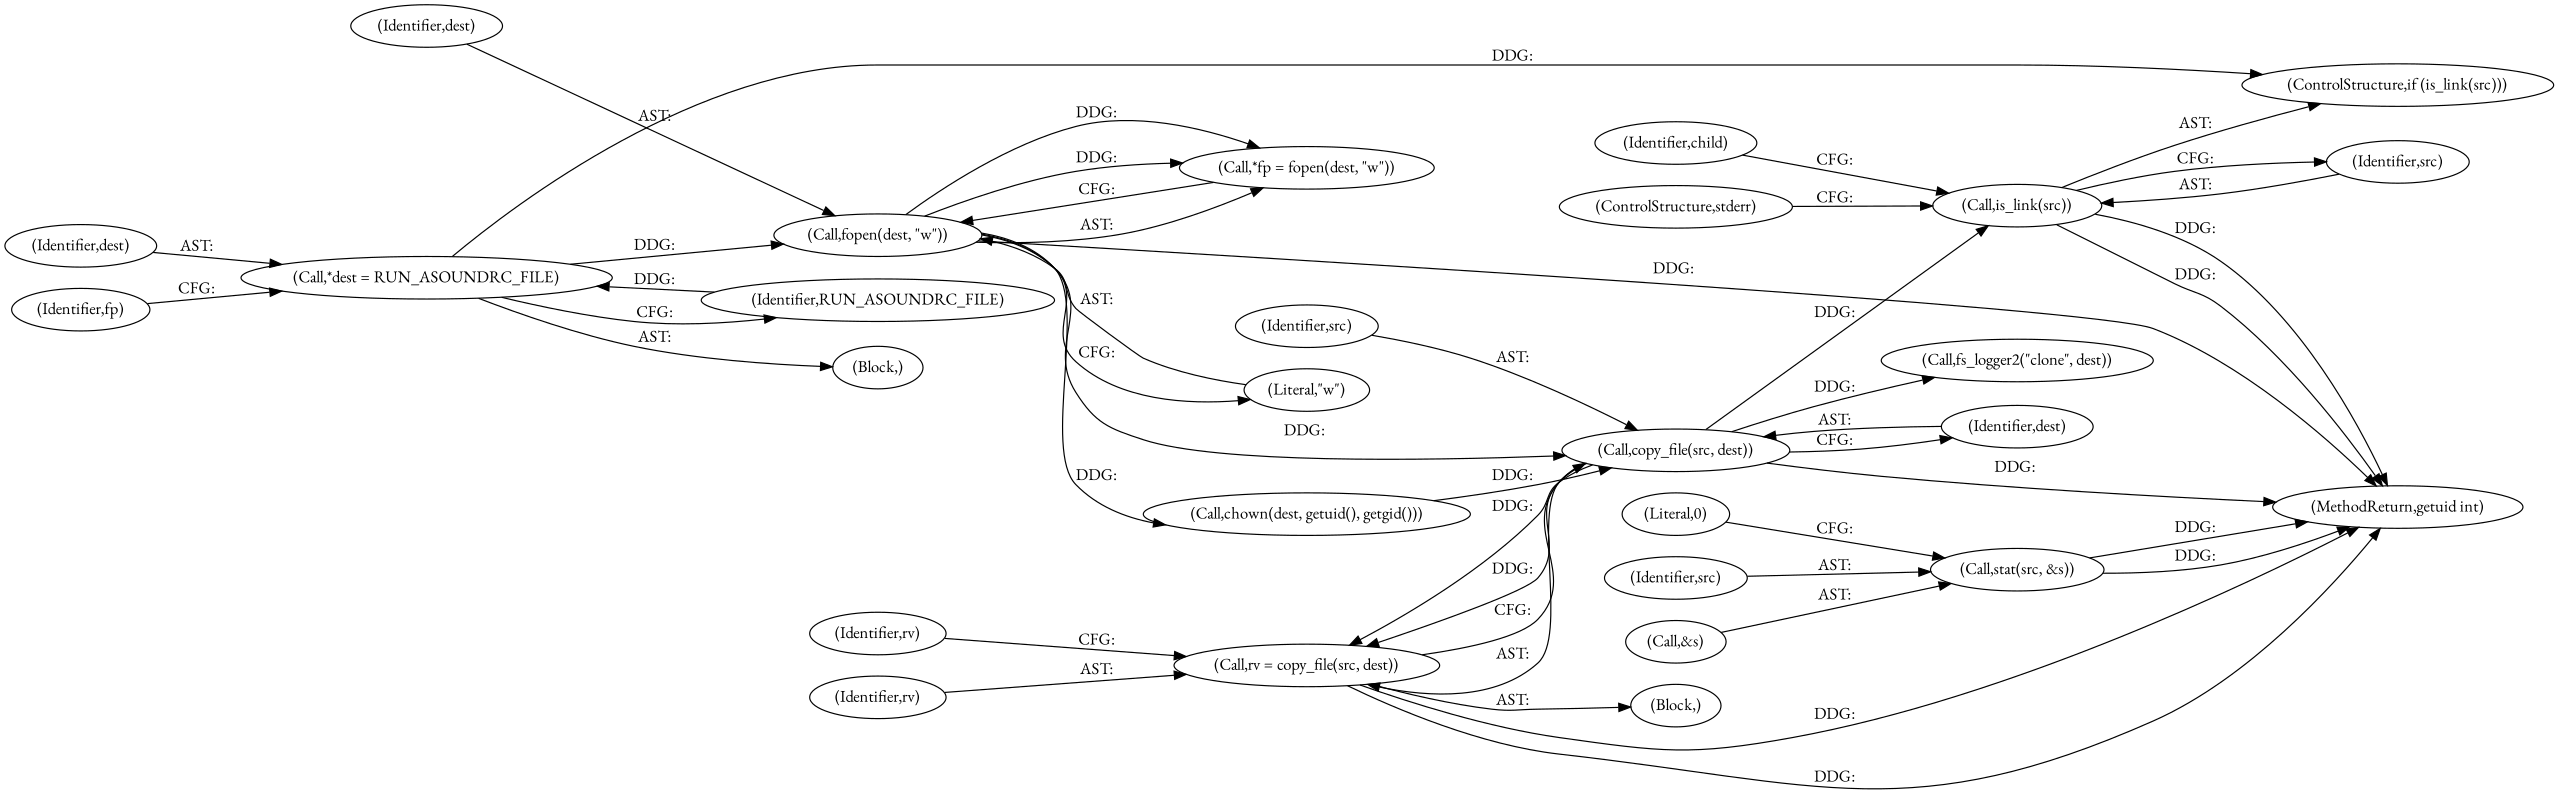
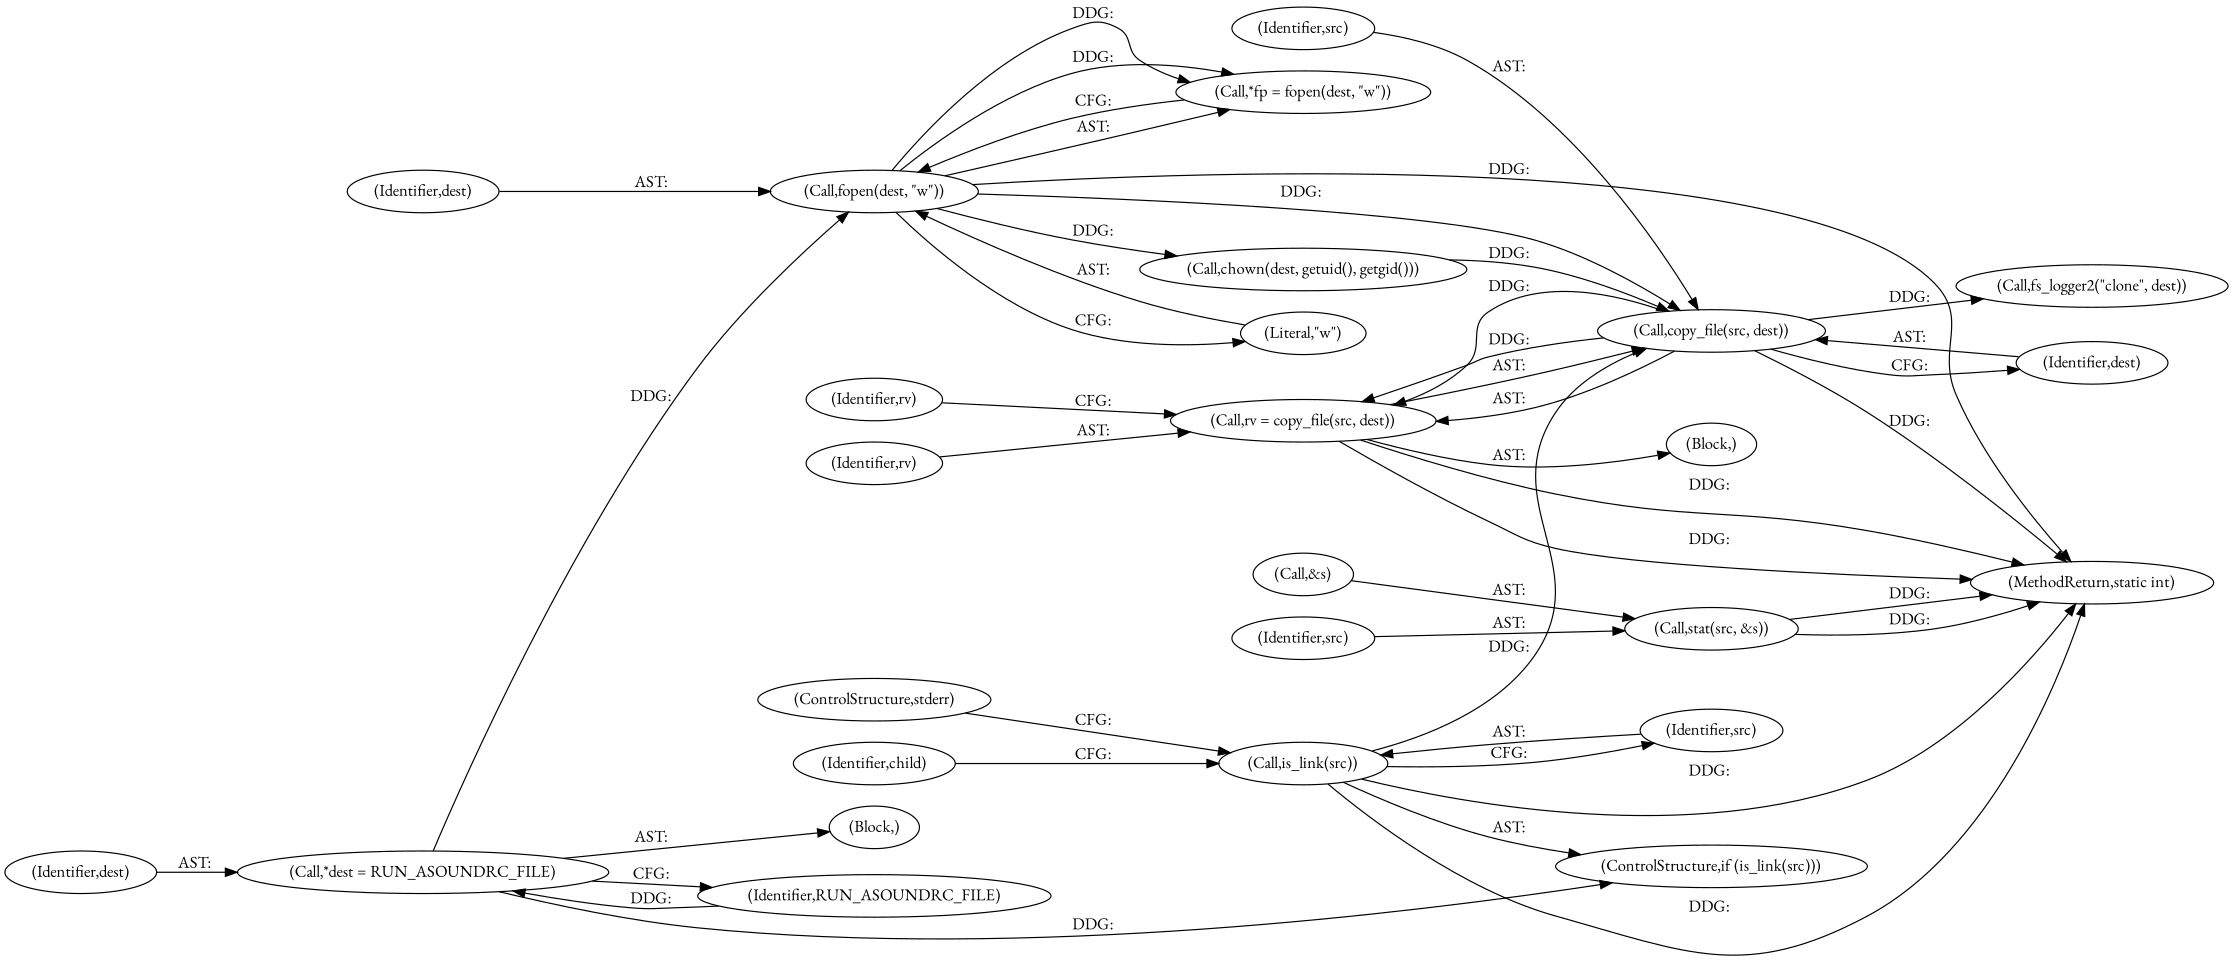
node "(Identifier,fp)": removed
edge "(Call,copy_file(src, dest))" -> "(Call,is_link(src))": reversed
node "(MethodReturn,getuid int)": label "(MethodReturn,getuid int)" -> "(MethodReturn,static int)"
node "(Literal,0)": removed
edge "(Call,rv = copy_file(src, dest))" -> "(Call,copy_file(src, dest))": label "CFG: " -> "AST: "
